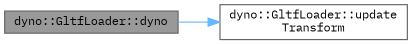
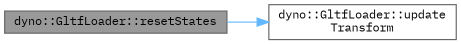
node "dyno::GltfLoader::dyno": label "dyno::GltfLoader::dyno" -> "dyno::GltfLoader::resetStates"
